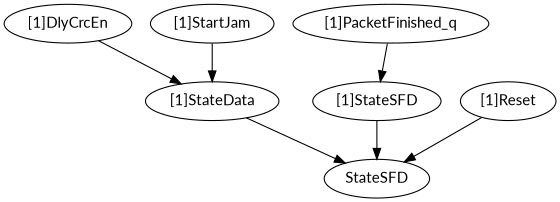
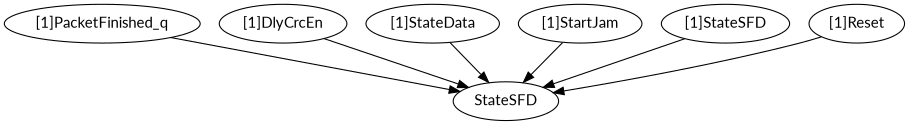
edge "[1]StartJam" -> "[1]StateData": now "[1]StartJam" -> "StateSFD"
edge "[1]PacketFinished_q" -> "[1]StateSFD": now "[1]PacketFinished_q" -> "StateSFD"
edge "[1]DlyCrcEn" -> "[1]StateData": now "[1]DlyCrcEn" -> "StateSFD"
